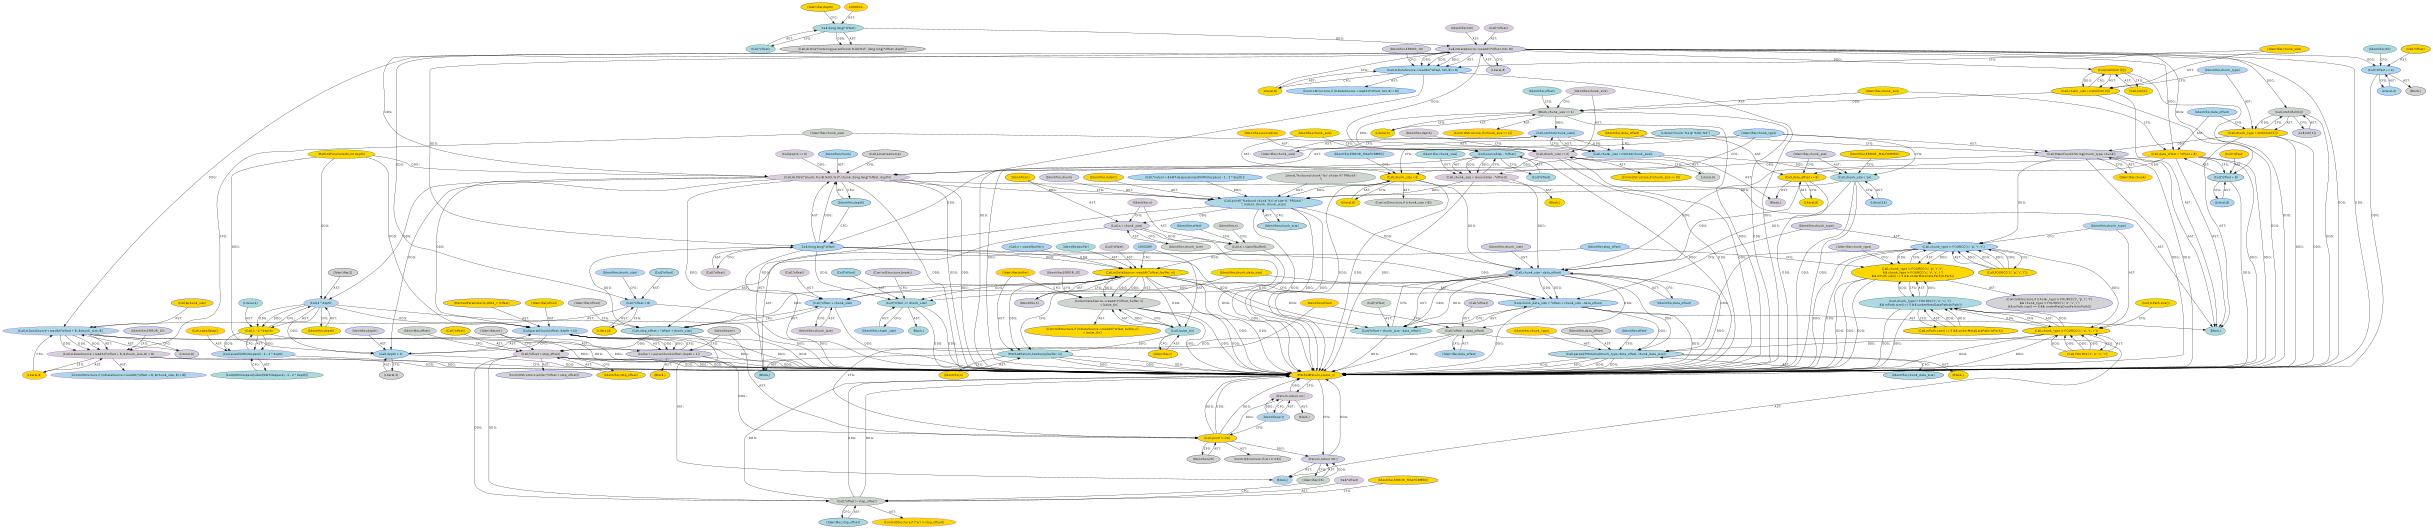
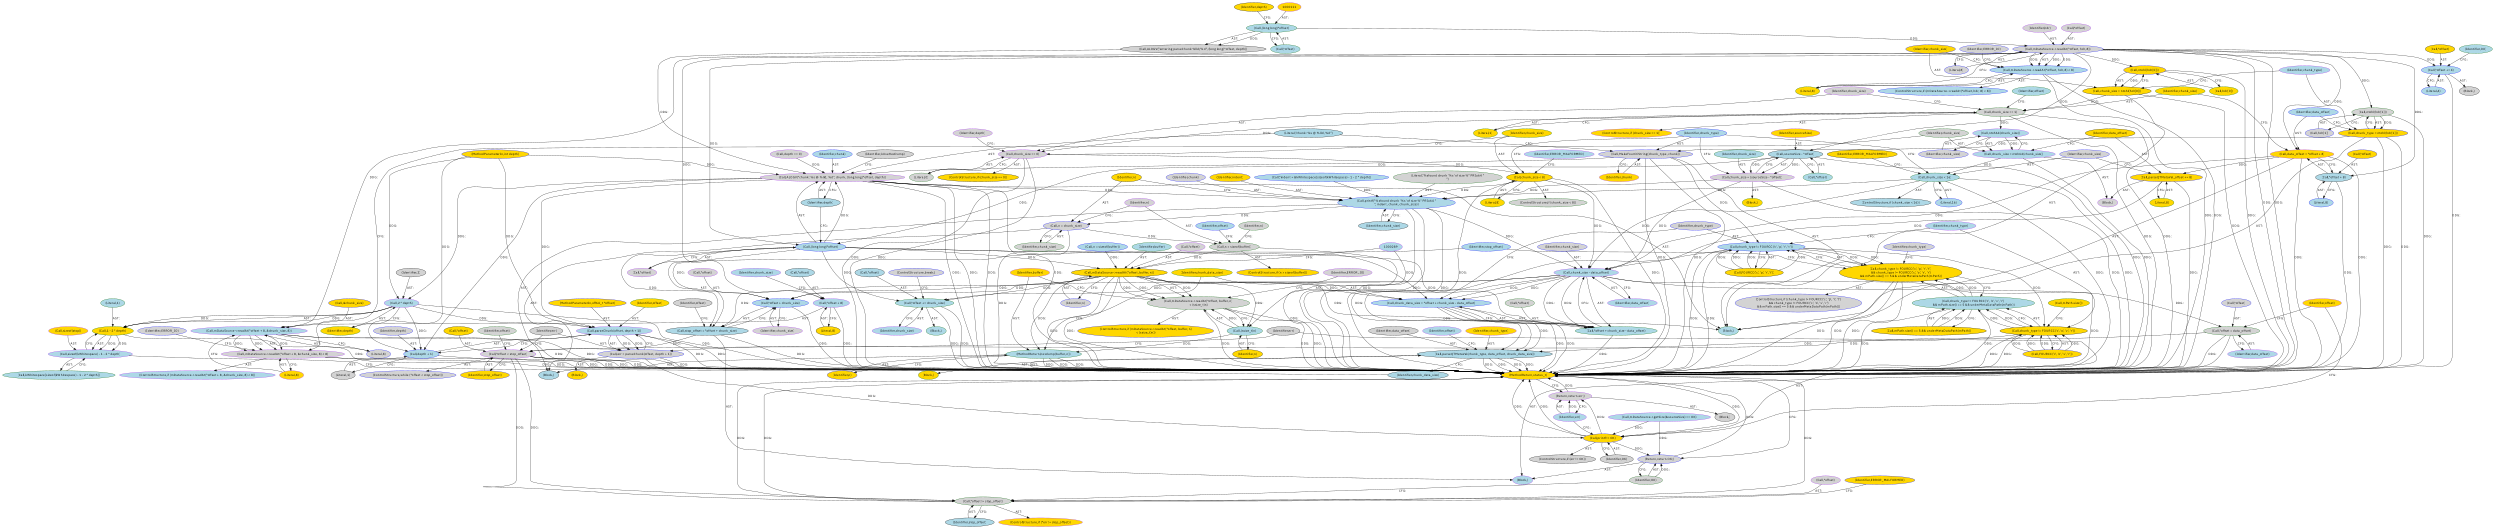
node "(Literal,2)": label "(Literal,2)" -> "(Literal,4)"
node "(Block,chunk_size == 1)": label "(Block,chunk_size == 1)" -> "(Call,chunk_size == 1)"
node "(MethodParameterIn,int depth)": color darkgreen -> blue
node "(Call,kUseHexDump)": label "(Call,kUseHexDump)" -> "(Identifier,kUseHexDump)"
node "(Call,data_offset += 8)": label "(Call,data_offset += 8)" -> "(Call,parseQTMetaVal_offset += 8)"
node "(ControlStructure,if (chunk_size < 16))": added
node "(ControlStructure,if (n > sizeof(buffer)))": added
edge "(Call,mDataSource->readAt(*offset, buffer, n))" -> "(Call,chunk_data_size = *offset + chunk_size - data_offset)": label "CFG: " -> "DDG: "
edge "(Call,1 - 2 * depth)" -> "(Call,2 * depth)": removed, label "CFG:"
node "(Call,mDataSource->getSize(&sourceSize) == OK)": added
